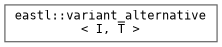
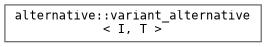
node "eastl::variant_alternative < I, T >": label "eastl::variant_alternative < I, T >" -> "alternative::variant_alternative < I, T >"
